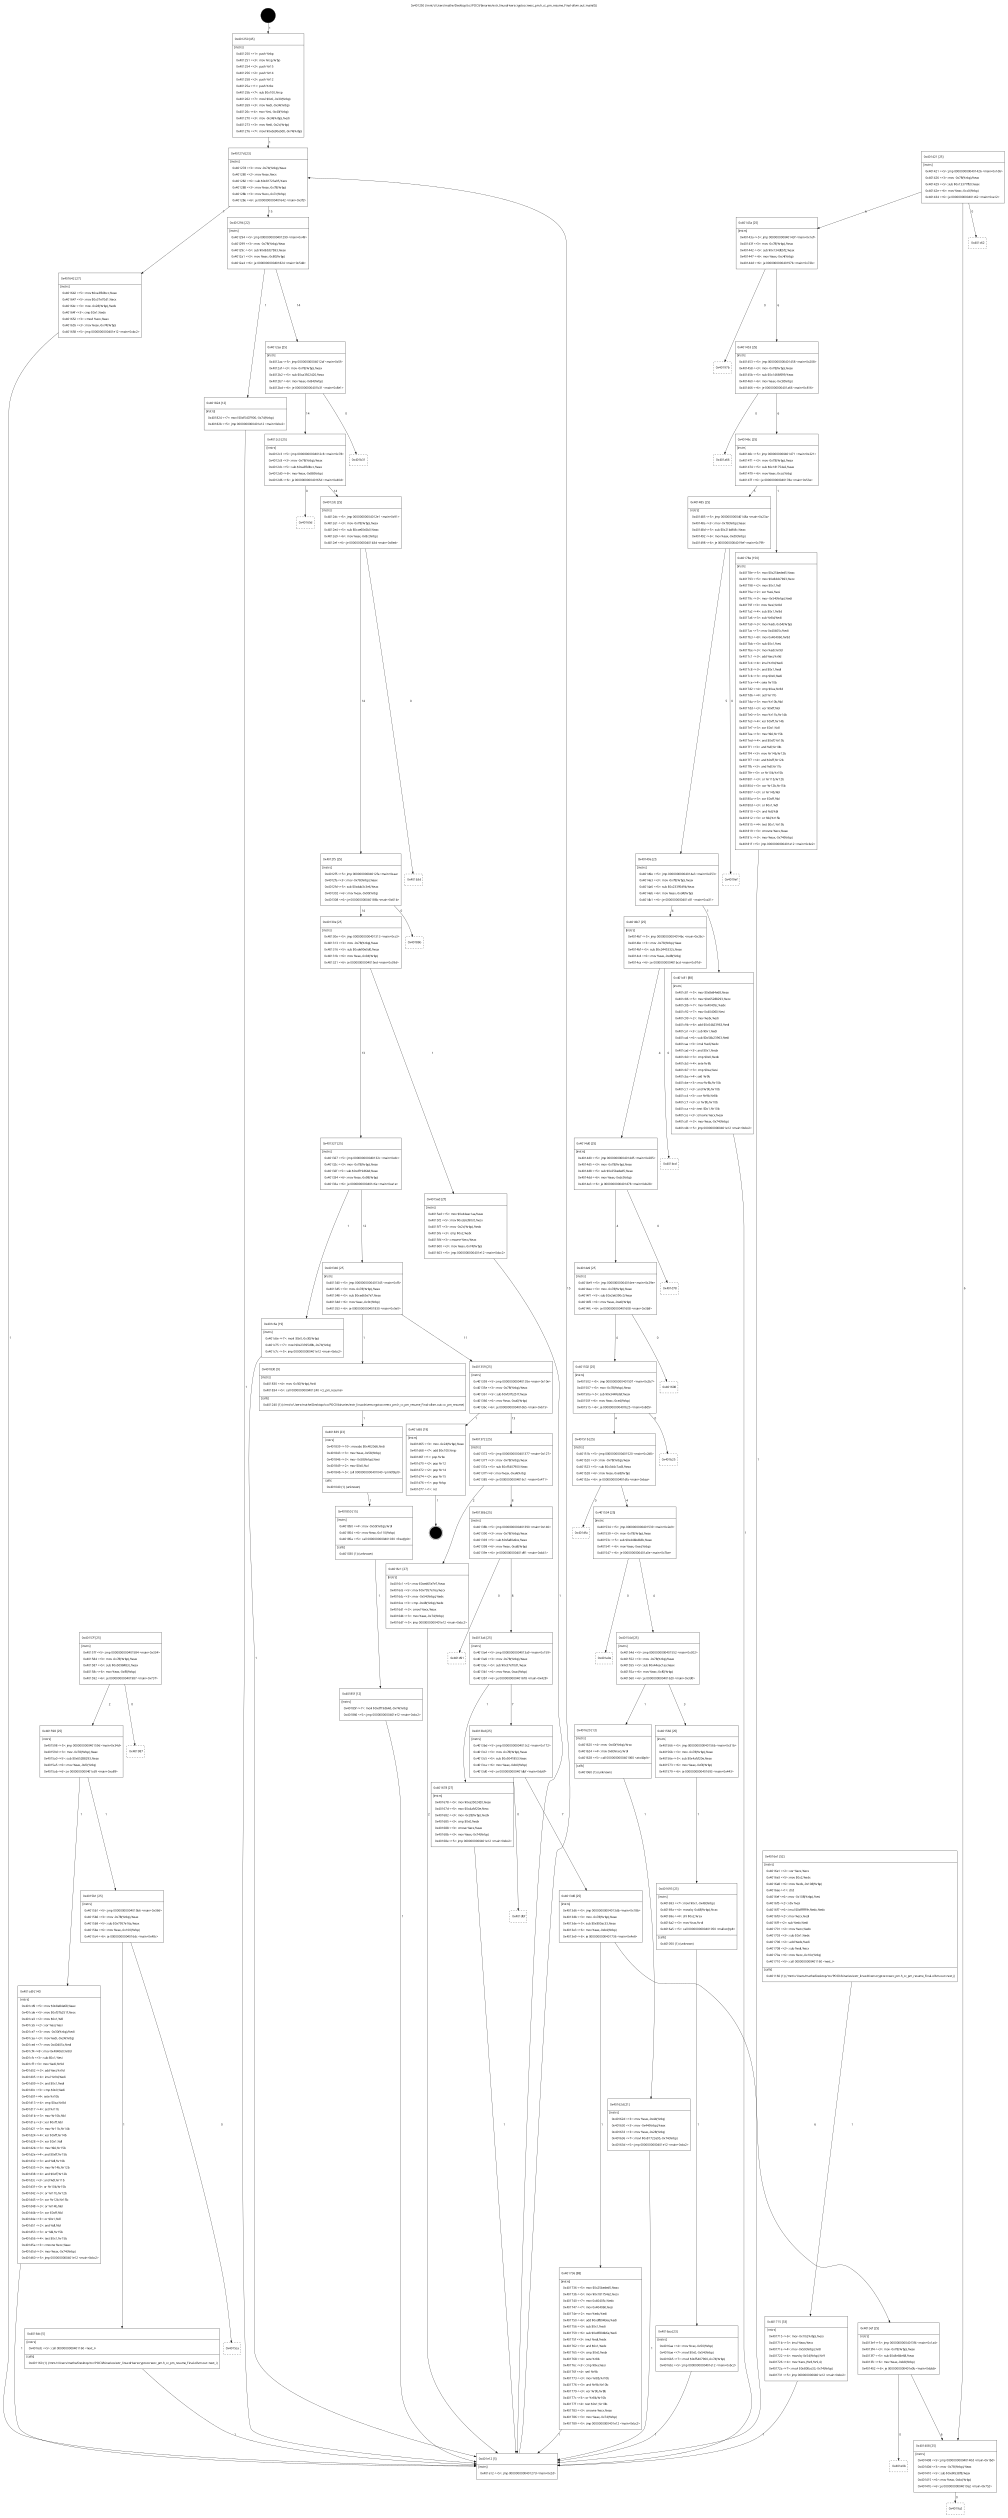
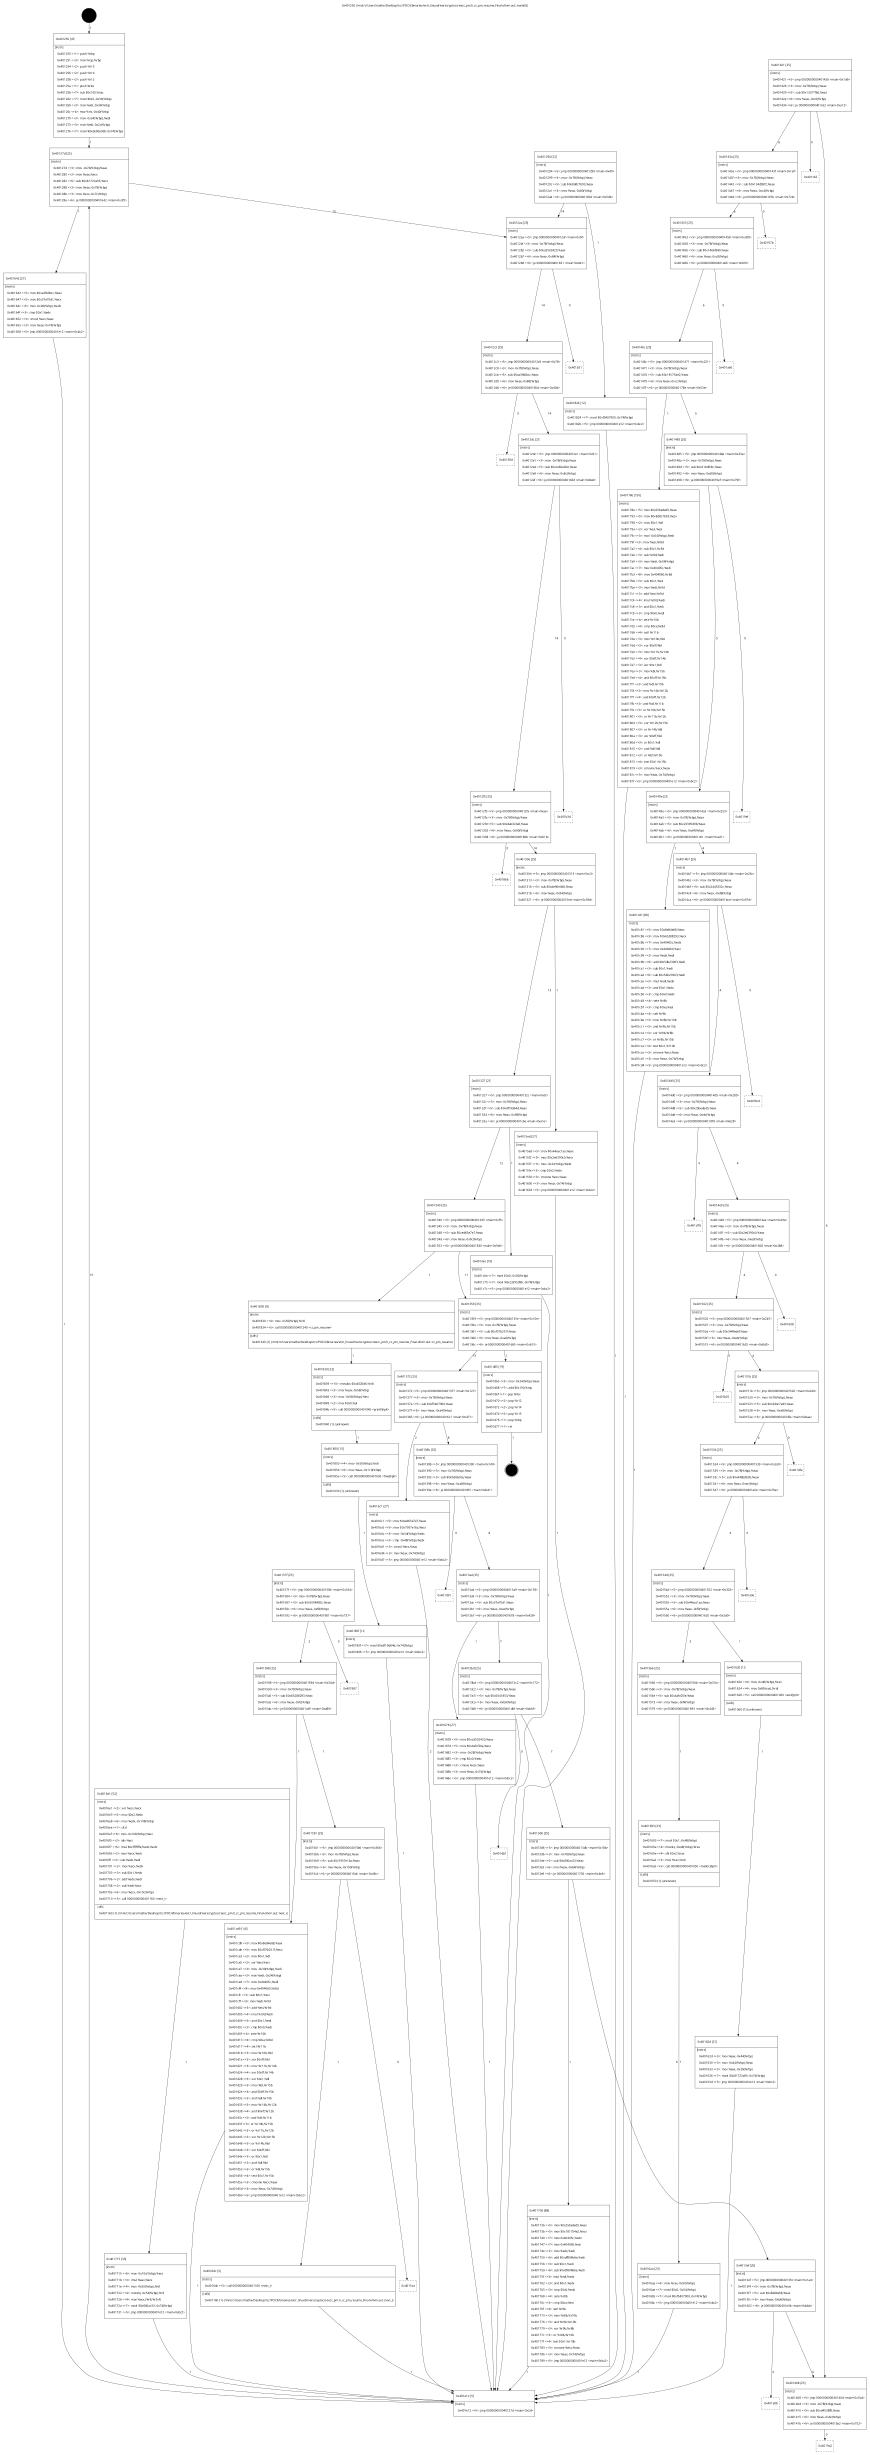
edge "0x40127d [23]" -> "0x401294 [22]": now "0x40127d [23]" -> "0x4012aa [25]"
